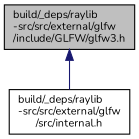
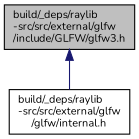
node "build/_deps/raylib -src/src/external/glfw /src/internal.h": label "build/_deps/raylib -src/src/external/glfw /src/internal.h" -> "build/_deps/raylib -src/src/external/glfw /glfw/internal.h"
